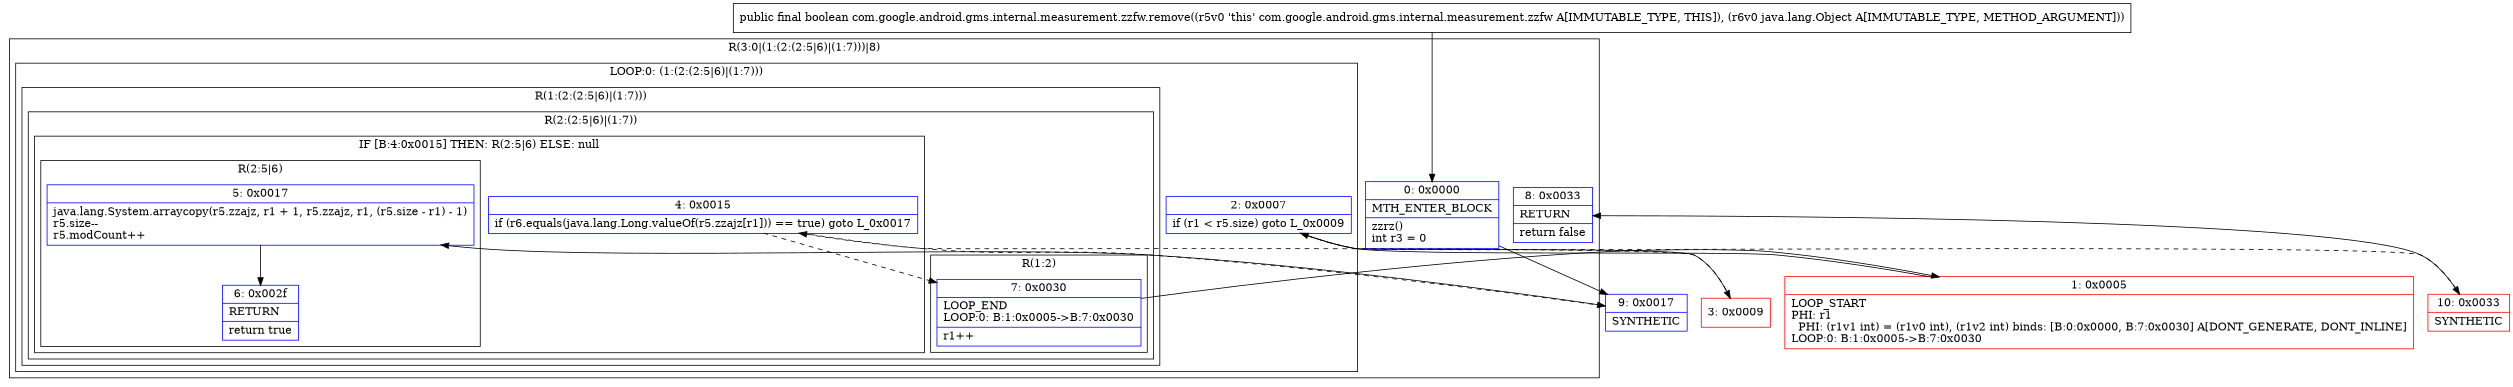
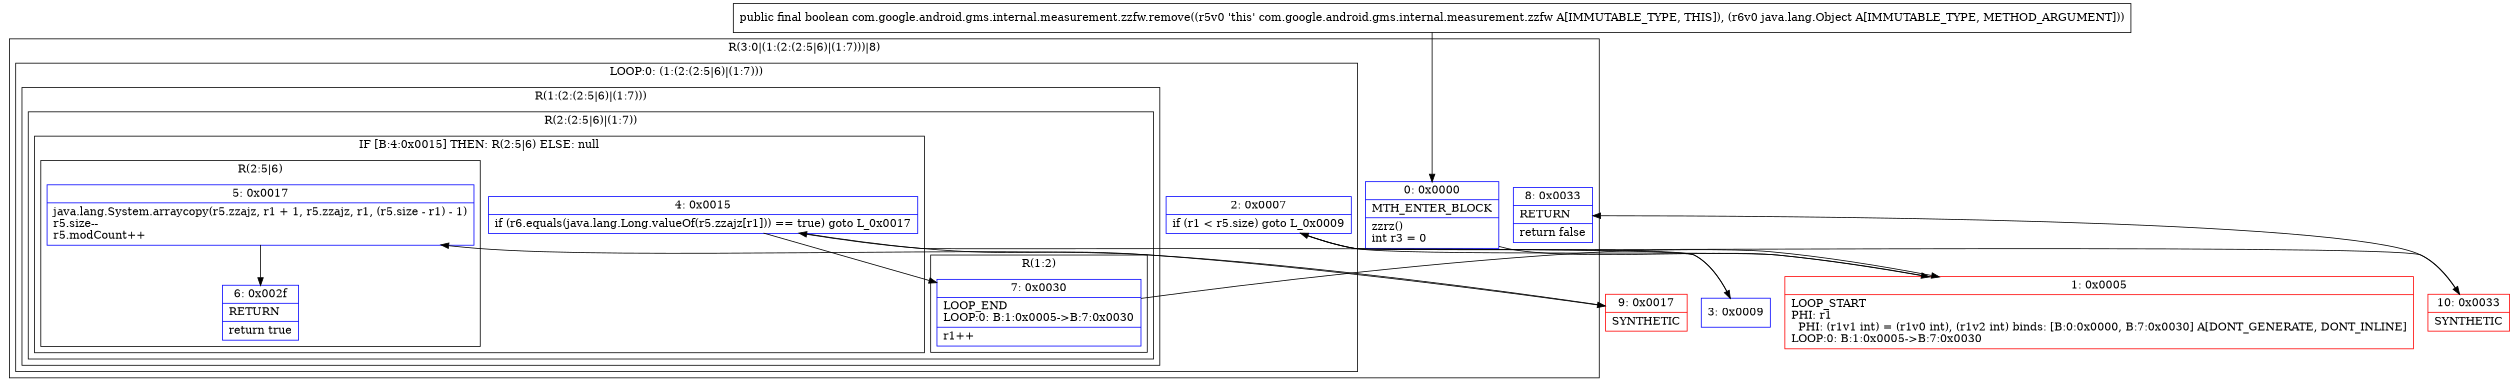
edge "3: 0x0009" -> "4: 0x0015": style dashed -> solid
edge "2: 0x0007" -> "10: 0x0033": style dashed -> solid
edge "4: 0x0015" -> "7: 0x0030": style dashed -> solid
edge "4: 0x0015" -> "9: 0x0017": style dashed -> solid
edge "0: 0x0000" -> "9: 0x0017": now "0: 0x0000" -> "1: 0x0005"
node "9: 0x0017": color blue -> red
node "3: 0x0009": color red -> blue
